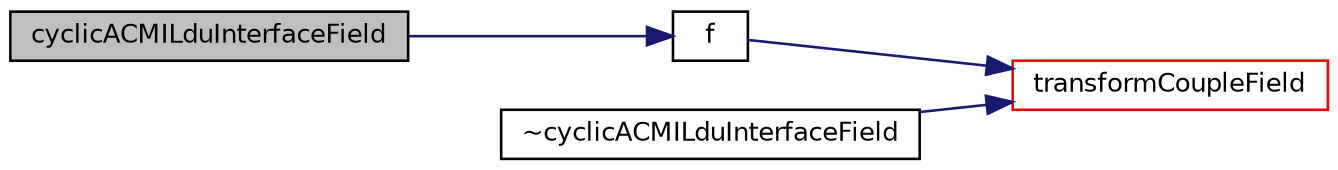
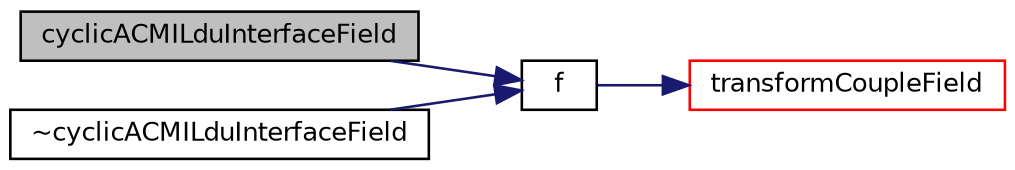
edge "~cyclicACMILduInterfaceField" -> "transformCoupleField": now "~cyclicACMILduInterfaceField" -> "f"
